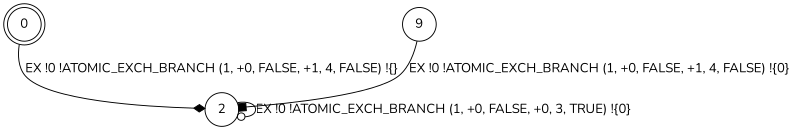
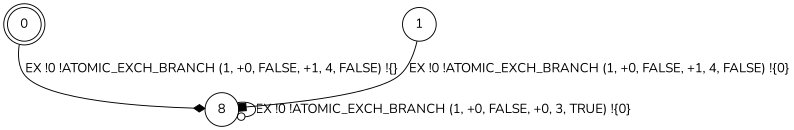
node "9": label "9" -> "1"
node "2": label "2" -> "8"
